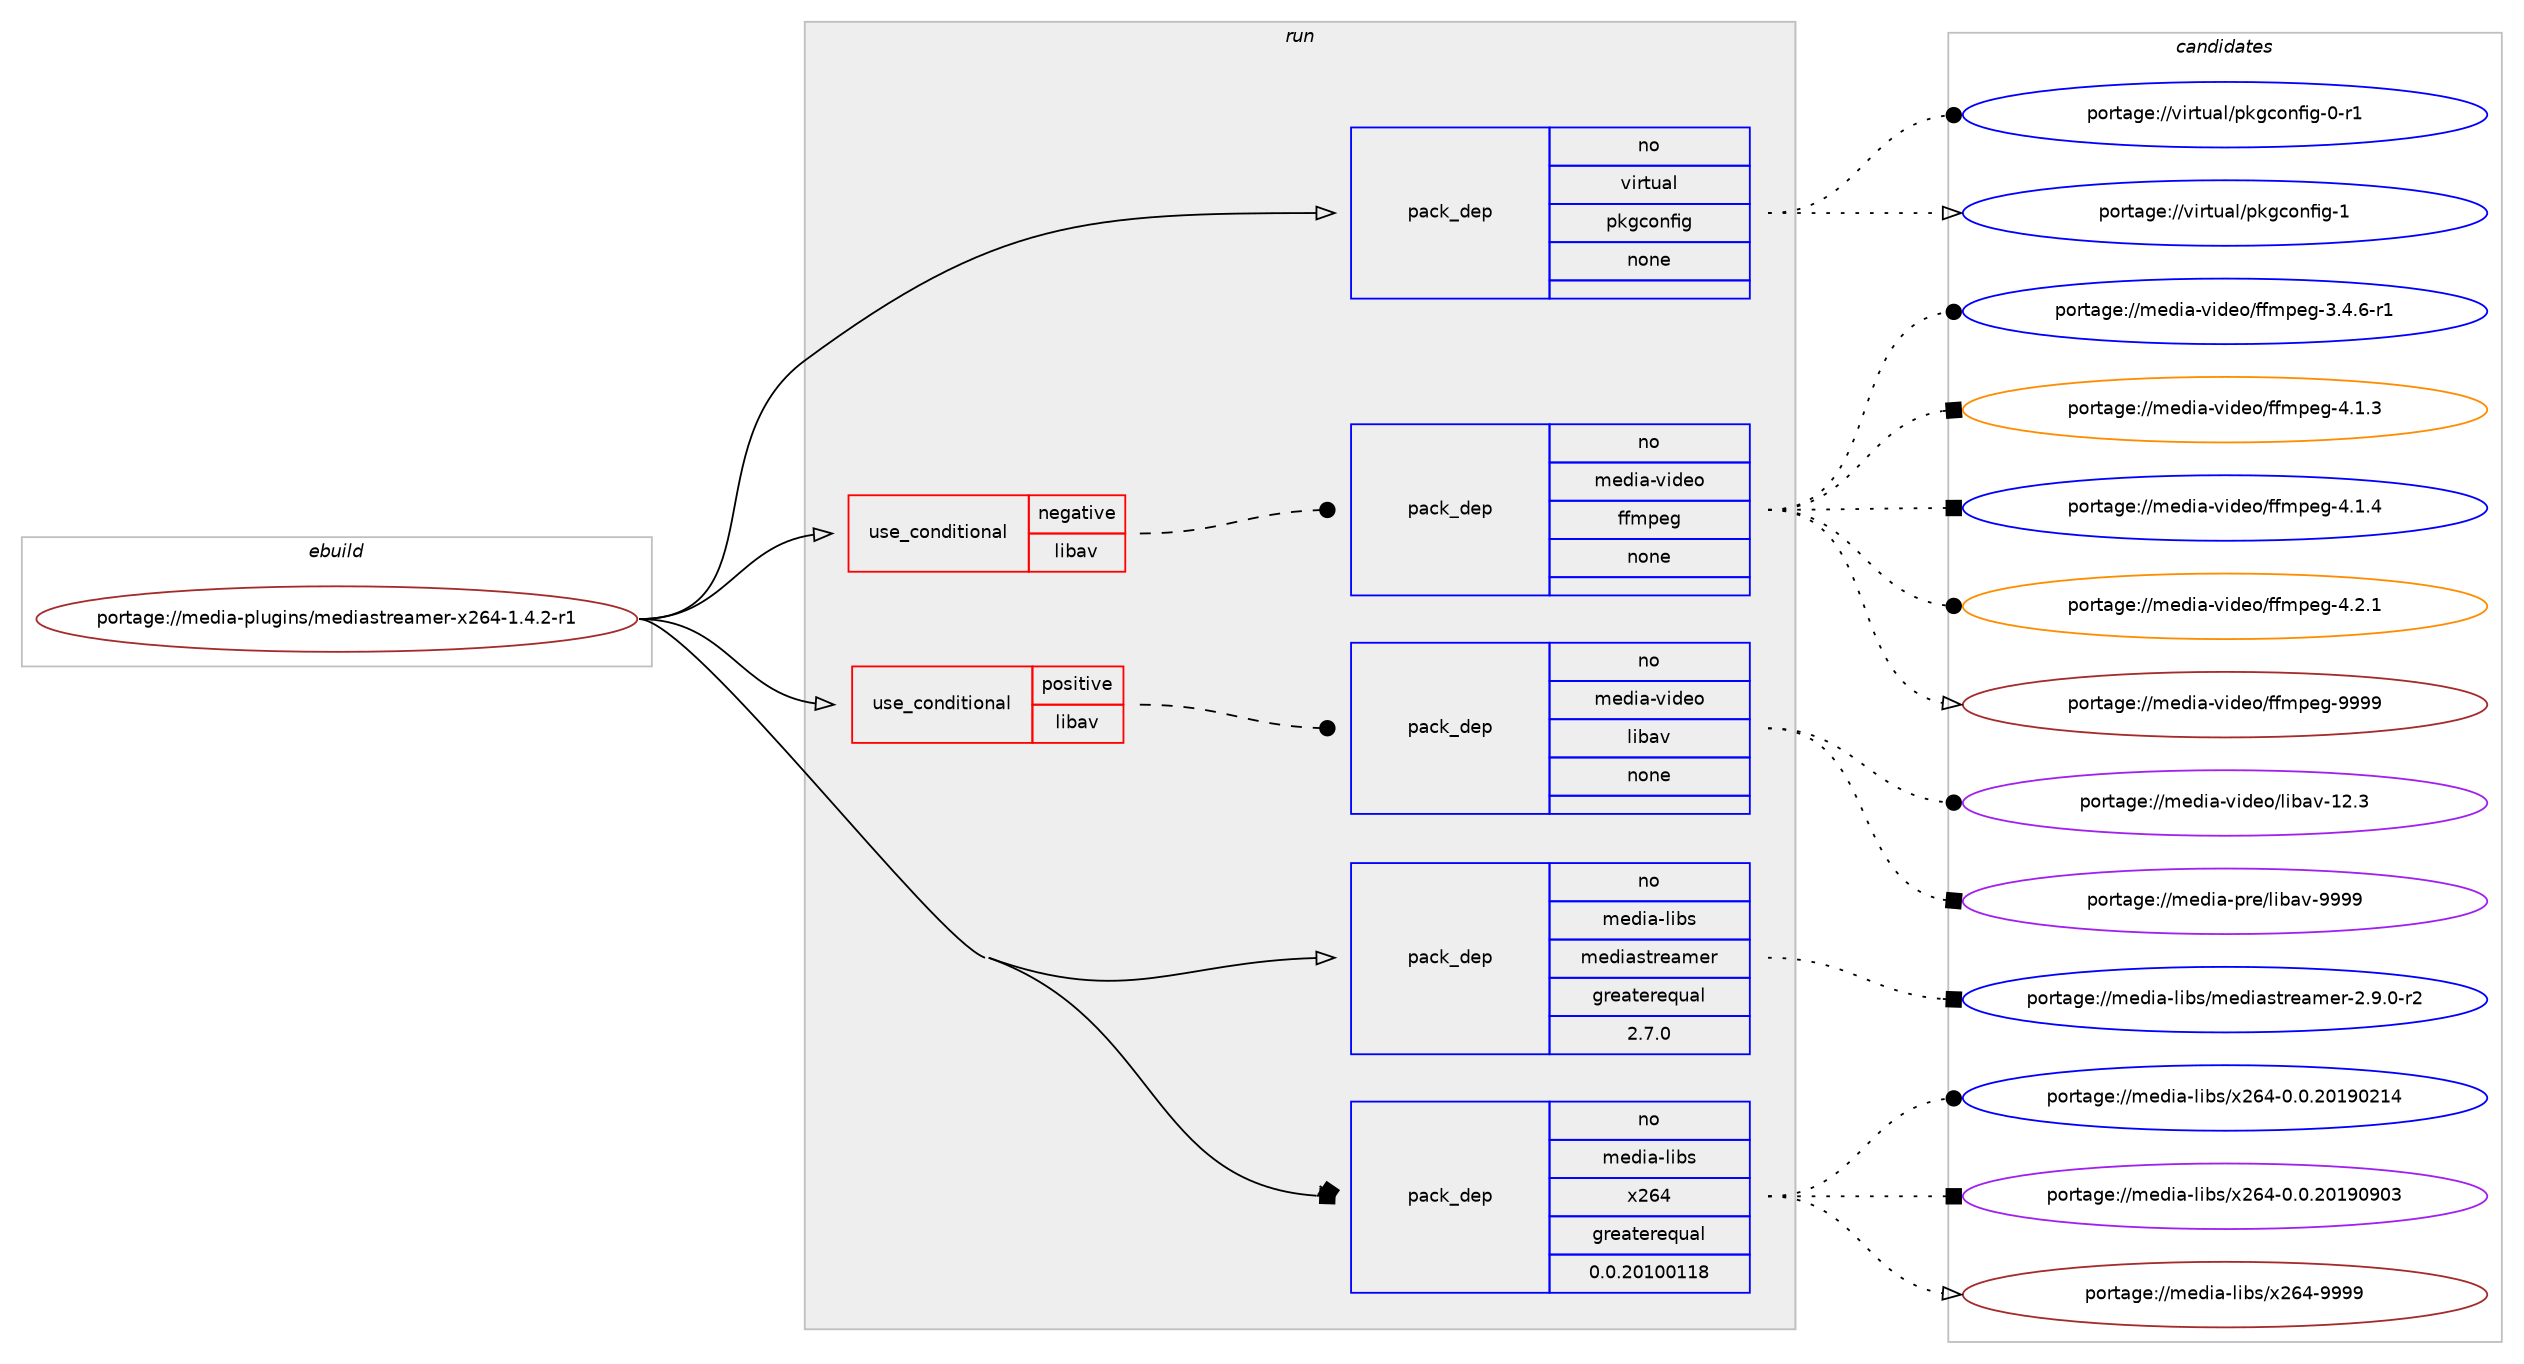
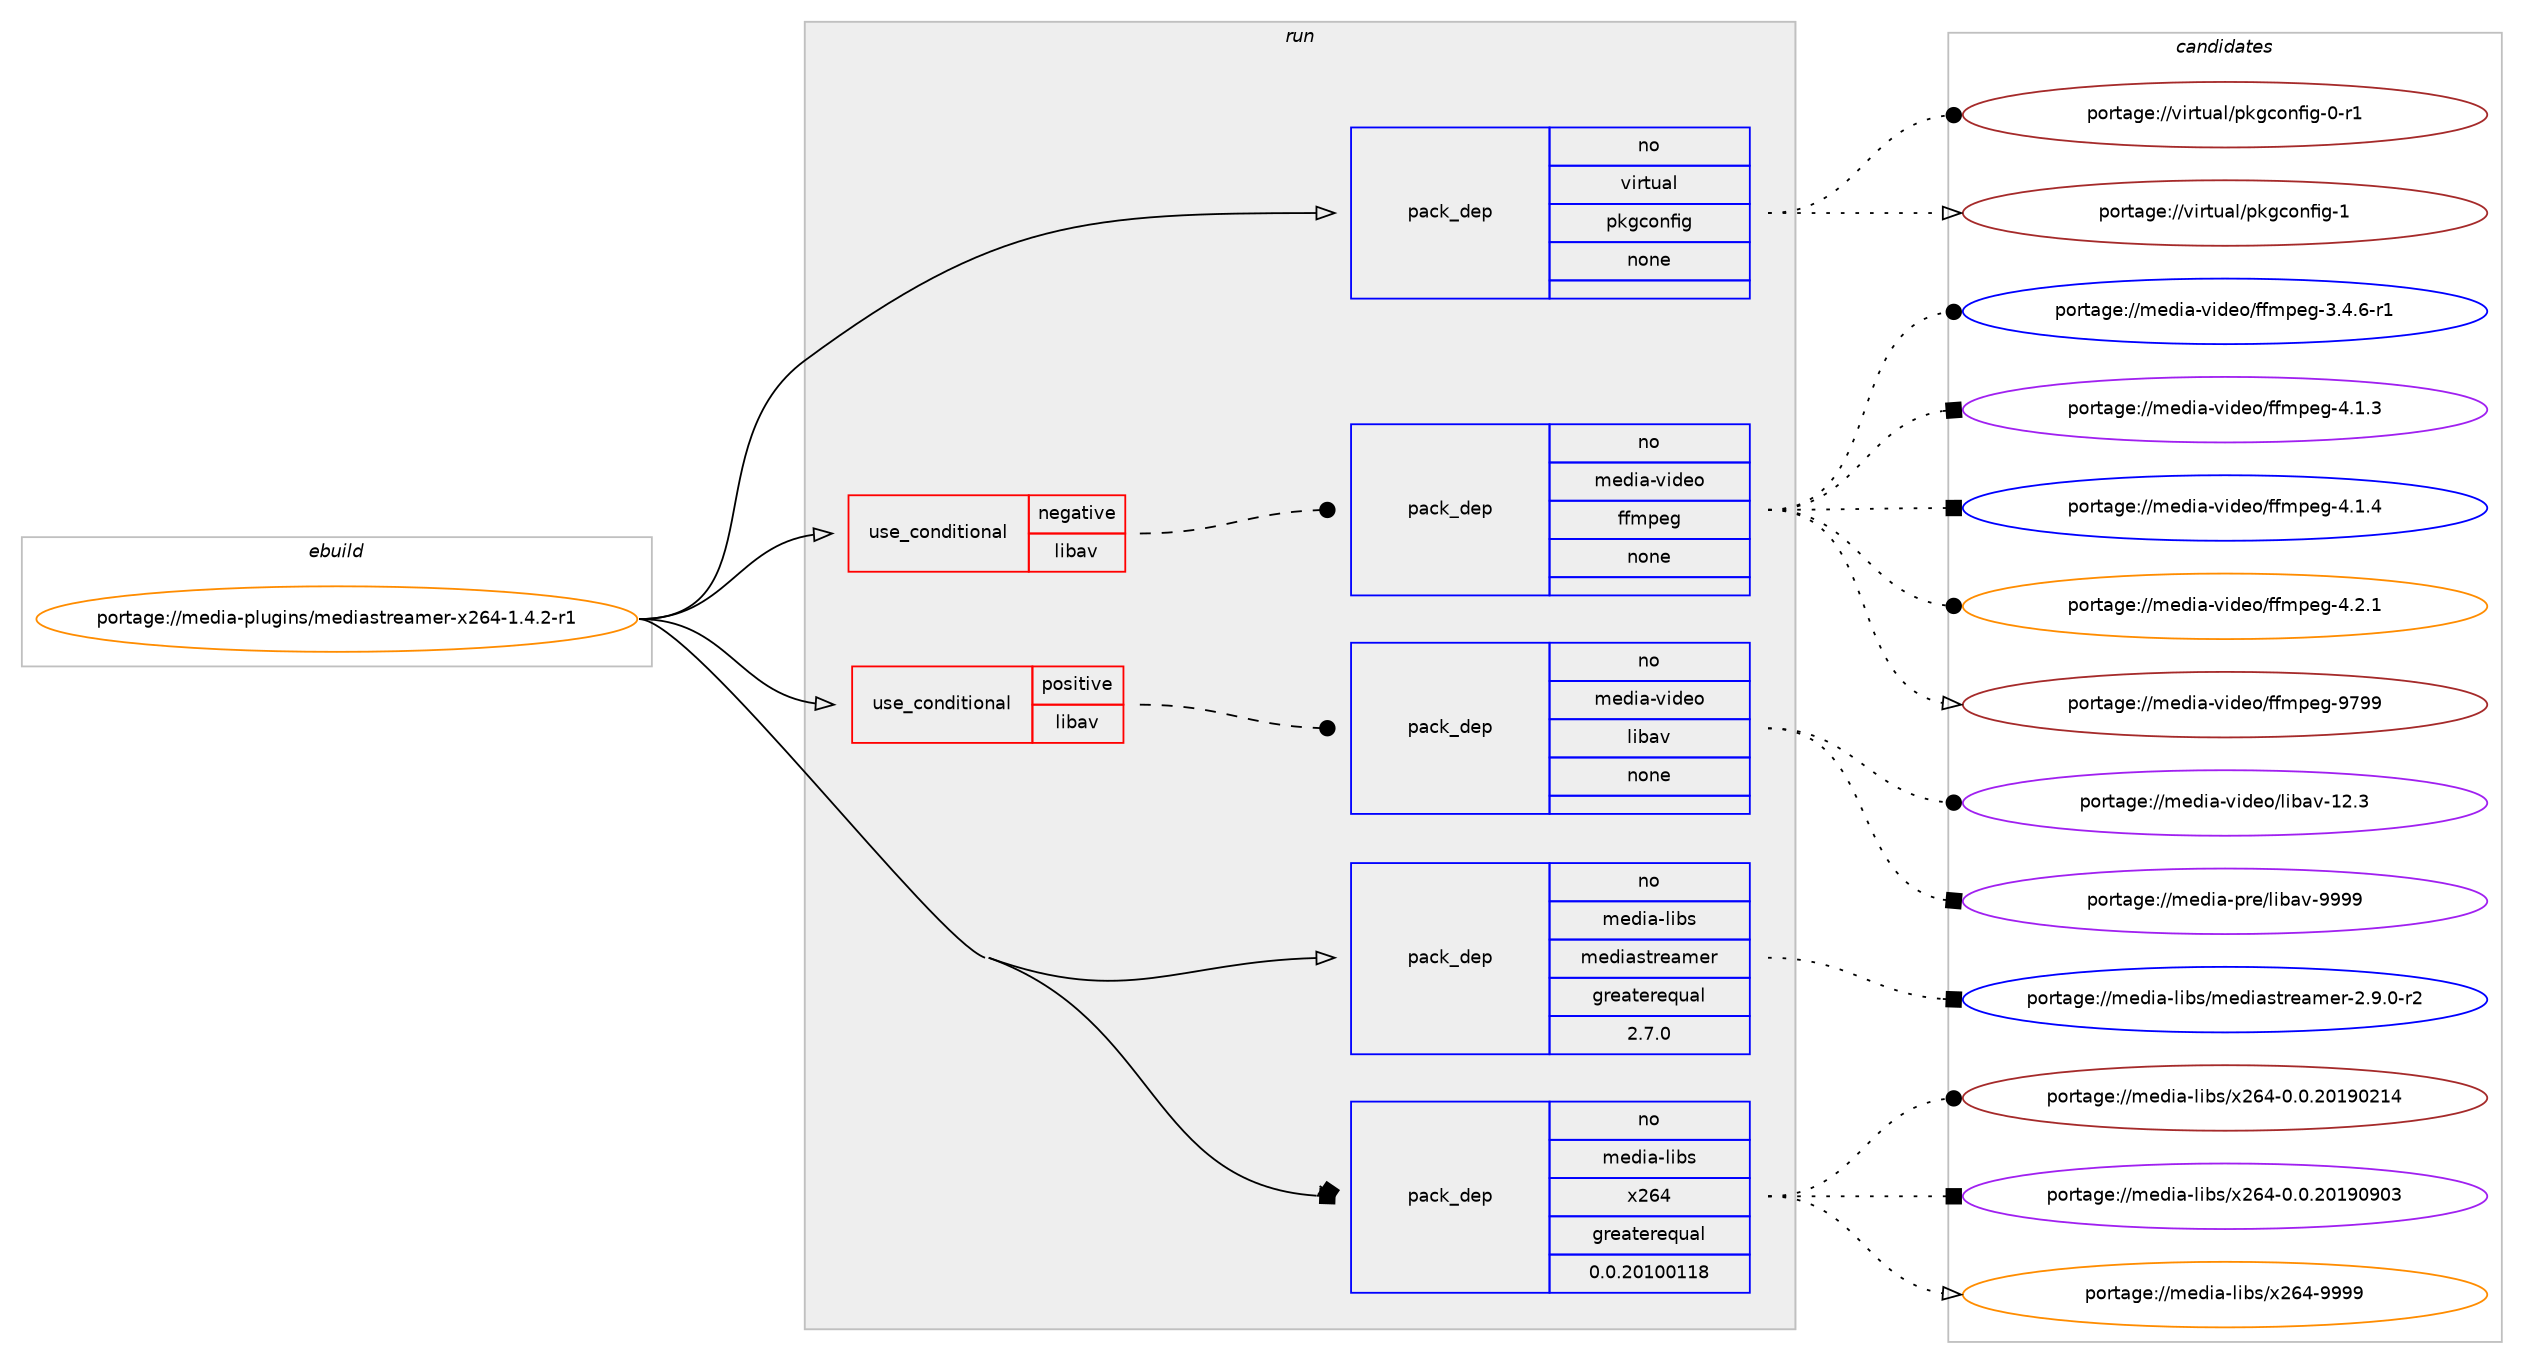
node "portage://virtual/pkgconfig-0-r1": color blue -> brown
node "portage://virtual/pkgconfig-1": color blue -> brown
node "portage://media-video/ffmpeg-4.1.3": color darkorange -> purple
node "portage://media-plugins/mediastreamer-x264-1.4.2-r1": color brown -> darkorange
node "portage://media-video/ffmpeg-9999": label "portage://media-video/ffmpeg-9999" -> "portage://media-video/ffmpeg-9799"
node "portage://media-libs/x264-0.0.20190214": color blue -> brown
node "portage://media-libs/x264-9999": color brown -> darkorange
